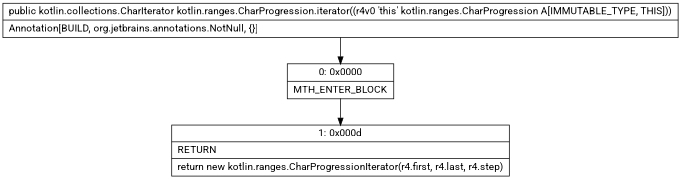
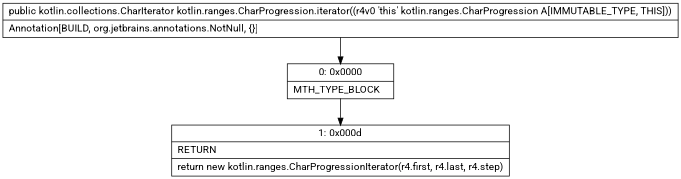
node "0: 0x0000": text "MTH_ENTER_BLOCK" -> "MTH_TYPE_BLOCK"
